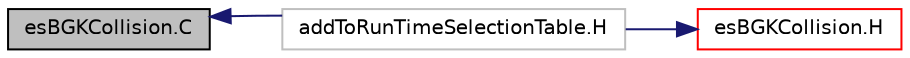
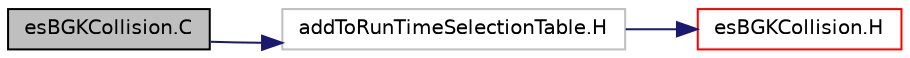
edge "addToRunTimeSelectionTable.H" -> "esBGKCollision.C": reversed
